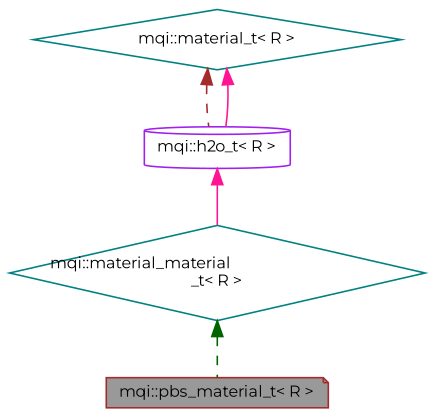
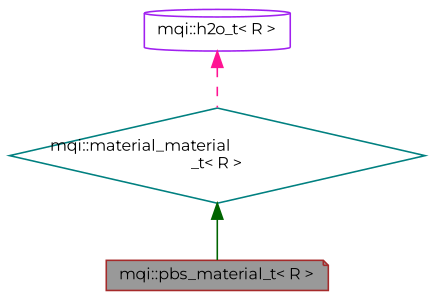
node "mqi::material_t< R >": removed
edge "mqi::material_material _t< R >" -> "mqi::h2o_t< R >": style solid -> dashed
edge "mqi::pbs_material_t< R >" -> "mqi::material_material _t< R >": style dashed -> solid
